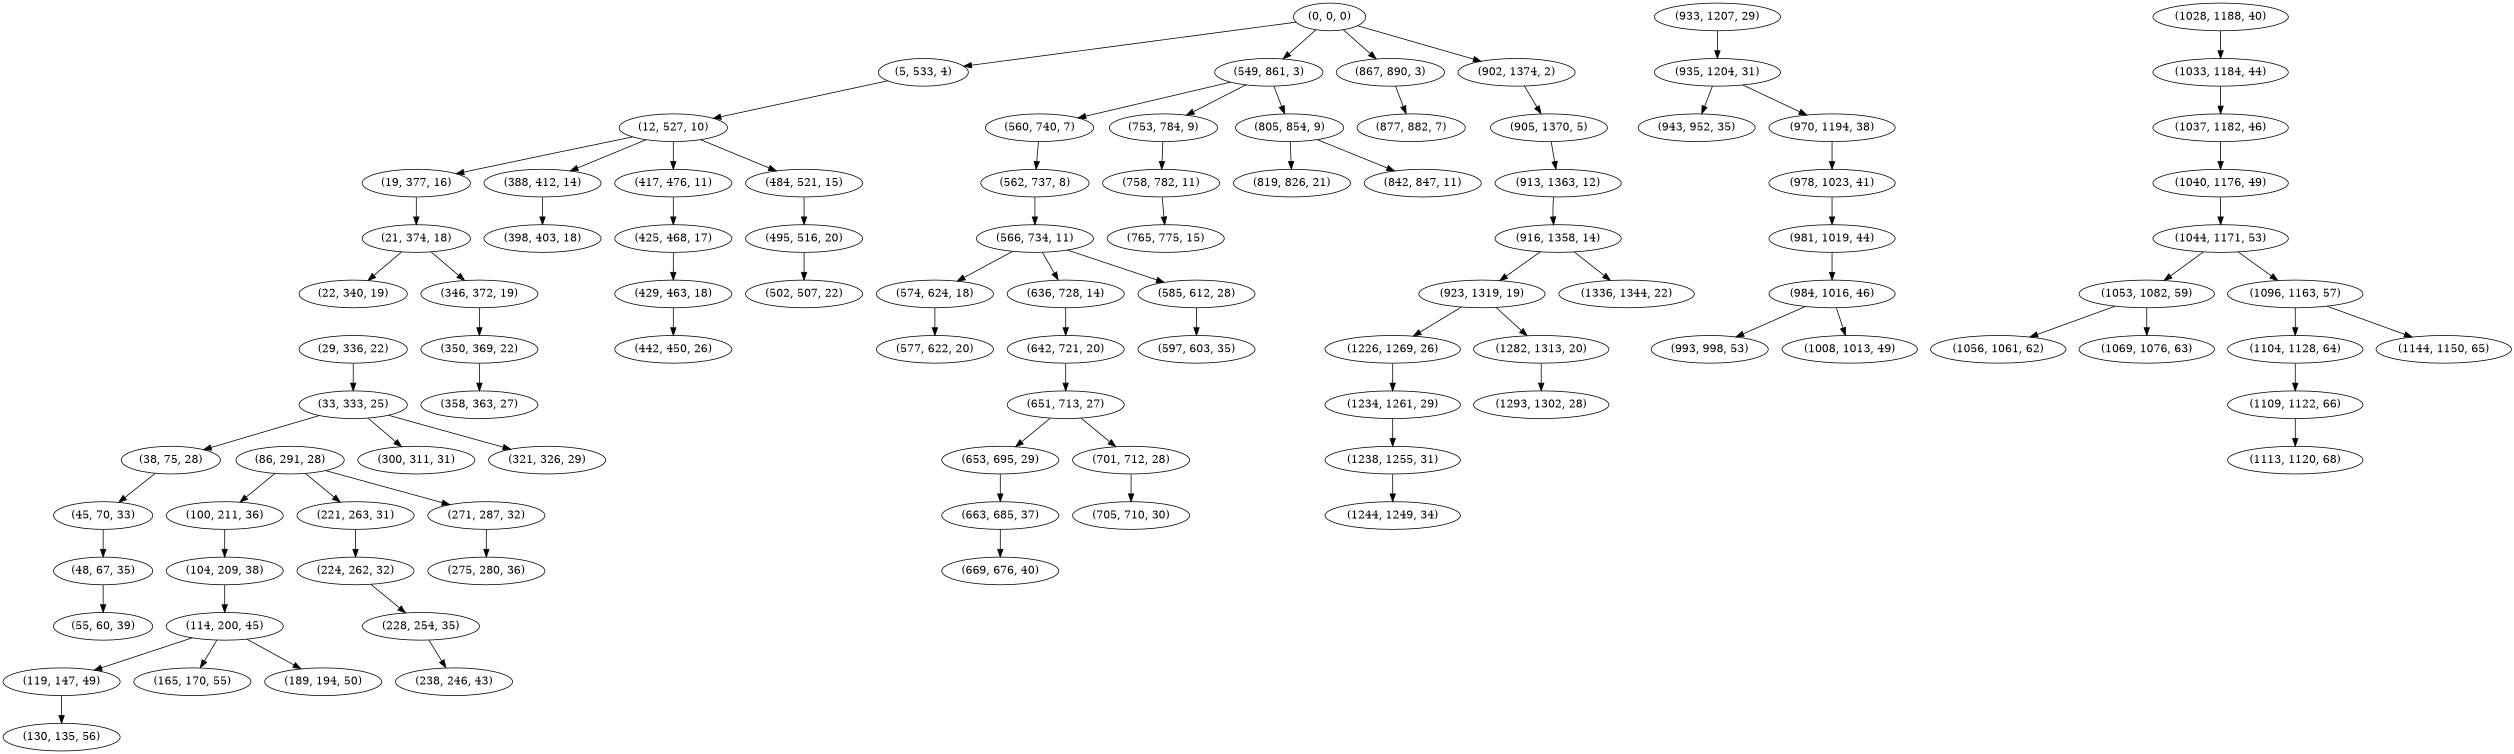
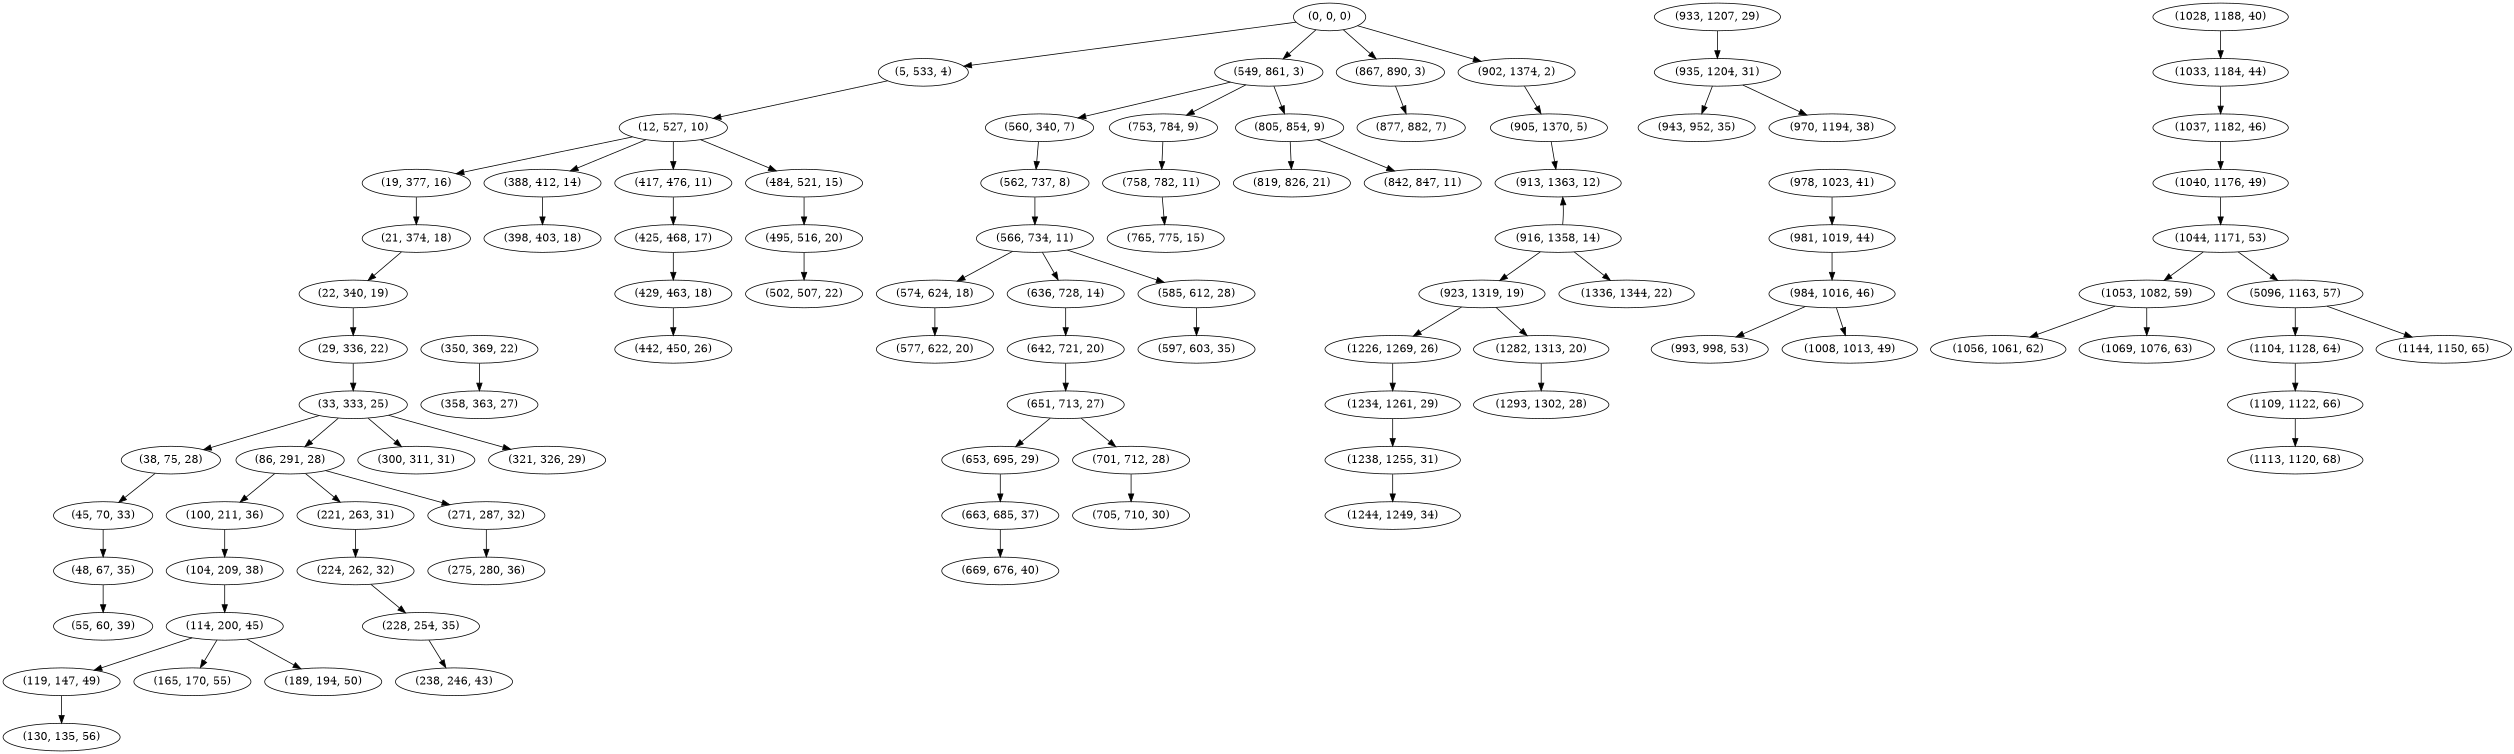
node "(560, 740, 7)": label "(560, 740, 7)" -> "(560, 340, 7)"
edge "(970, 1194, 38)" -> "(978, 1023, 41)": removed
edge "(913, 1363, 12)" -> "(916, 1358, 14)": reversed
node "(346, 372, 19)": removed
node "(1096, 1163, 57)": label "(1096, 1163, 57)" -> "(5096, 1163, 57)"
edge "(22, 340, 19)" -> "(29, 336, 22)": added
edge "(33, 333, 25)" -> "(86, 291, 28)": added
